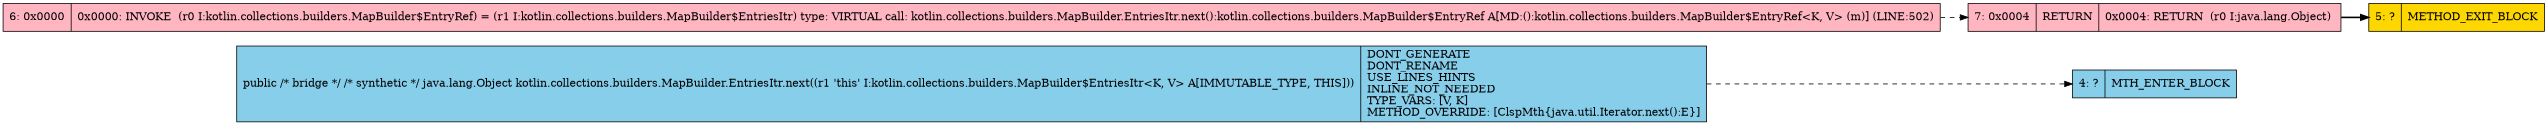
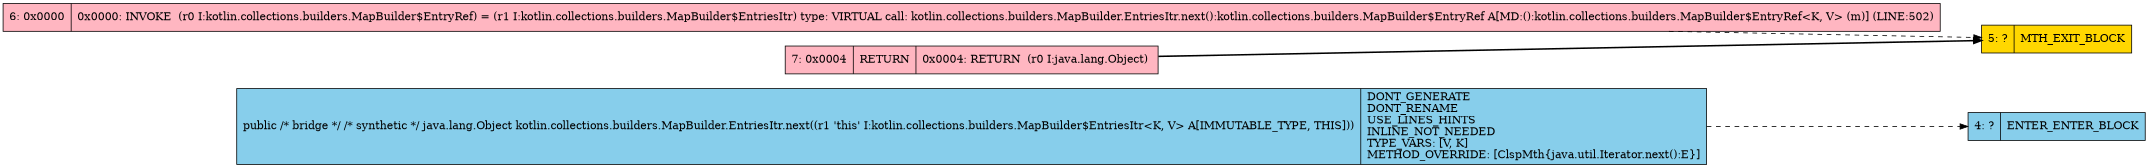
edge "6: 0x0000" -> "7: 0x0004": now "6: 0x0000" -> "5: ?"
node "5: ?": text "METHOD_EXIT_BLOCK" -> "MTH_EXIT_BLOCK"
node "4: ?": text "MTH_ENTER_BLOCK" -> "ENTER_ENTER_BLOCK"
